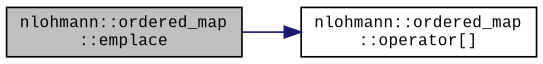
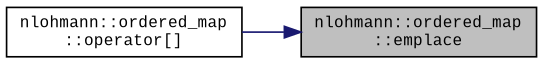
edge "nlohmann::ordered_map ::emplace" -> "nlohmann::ordered_map ::operator[]": reversed
